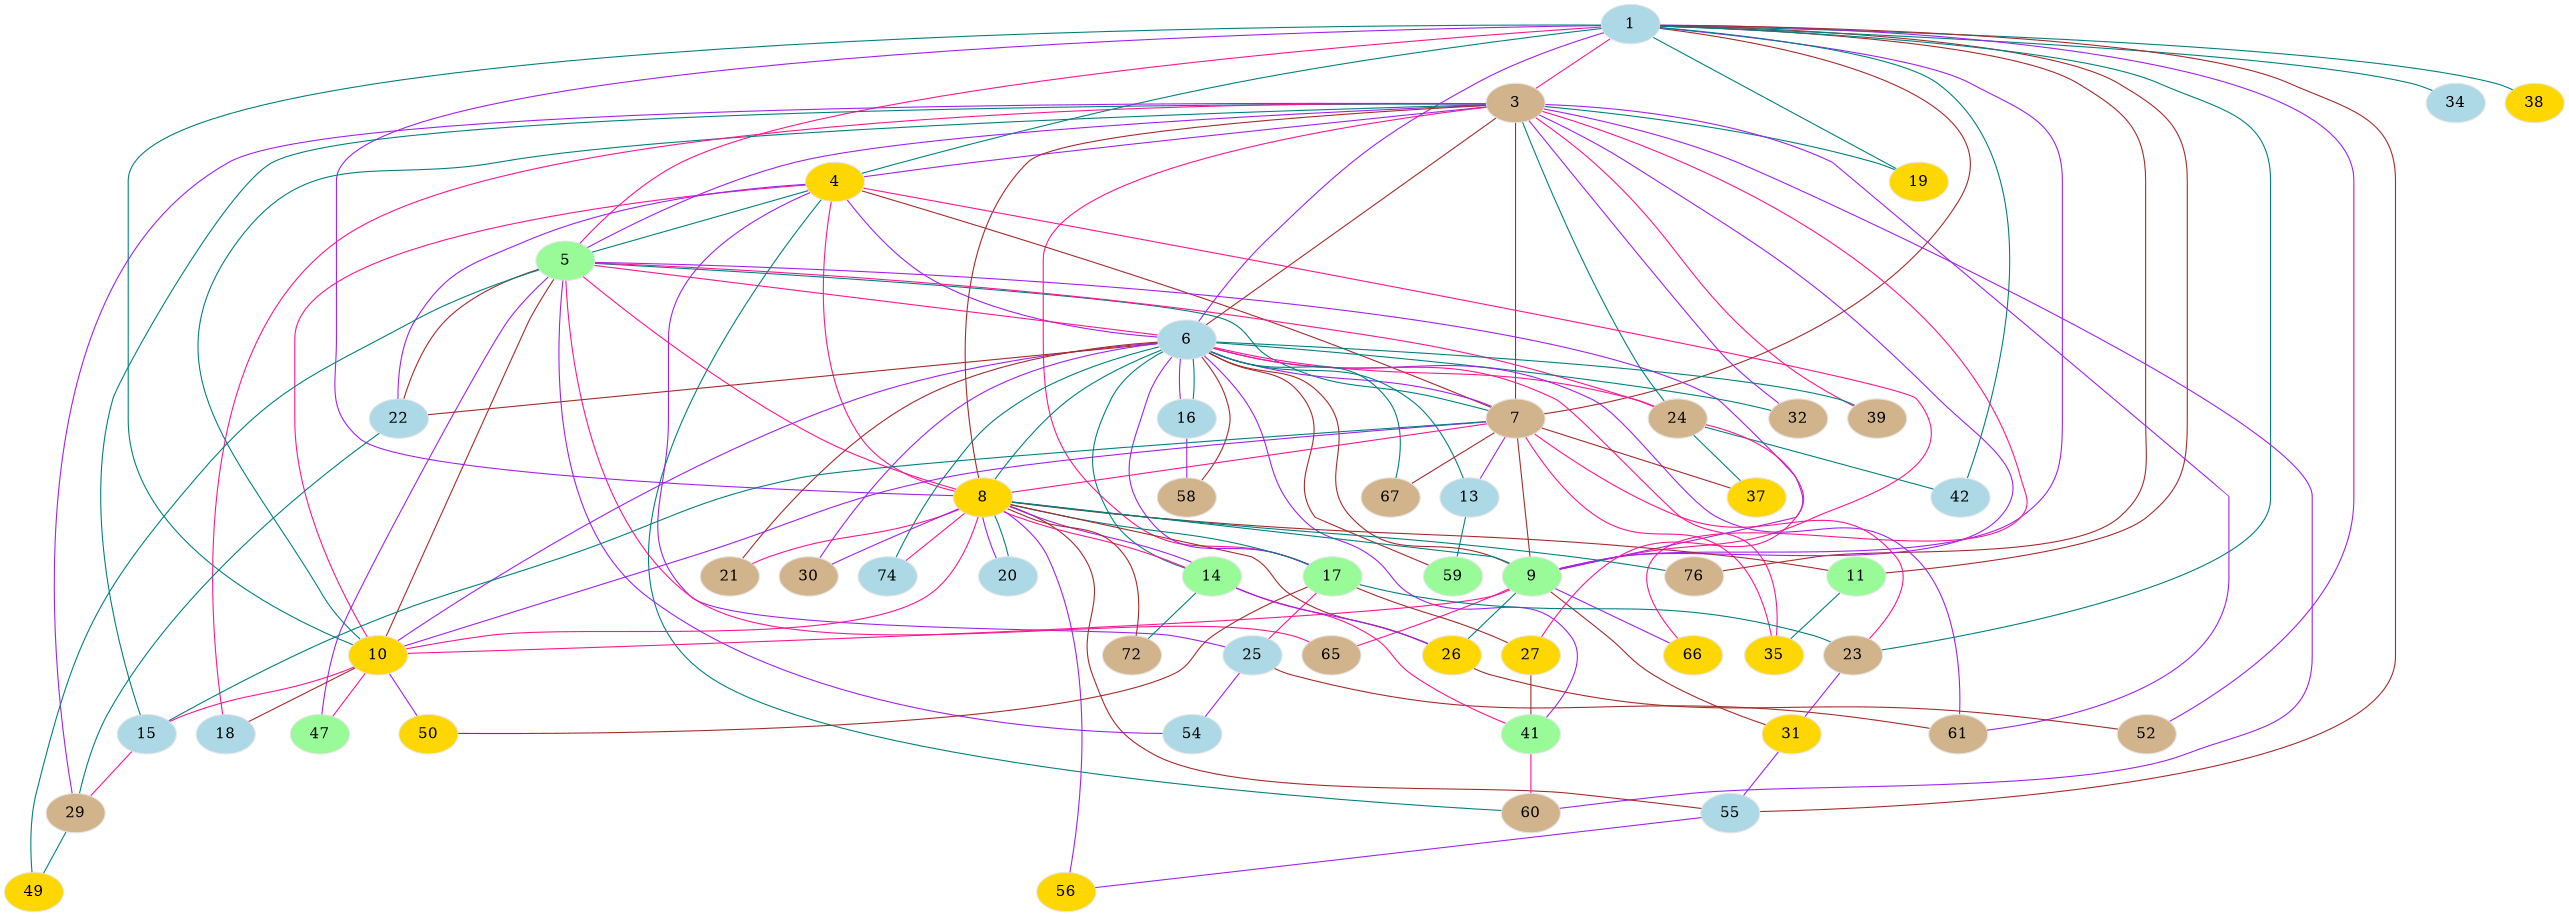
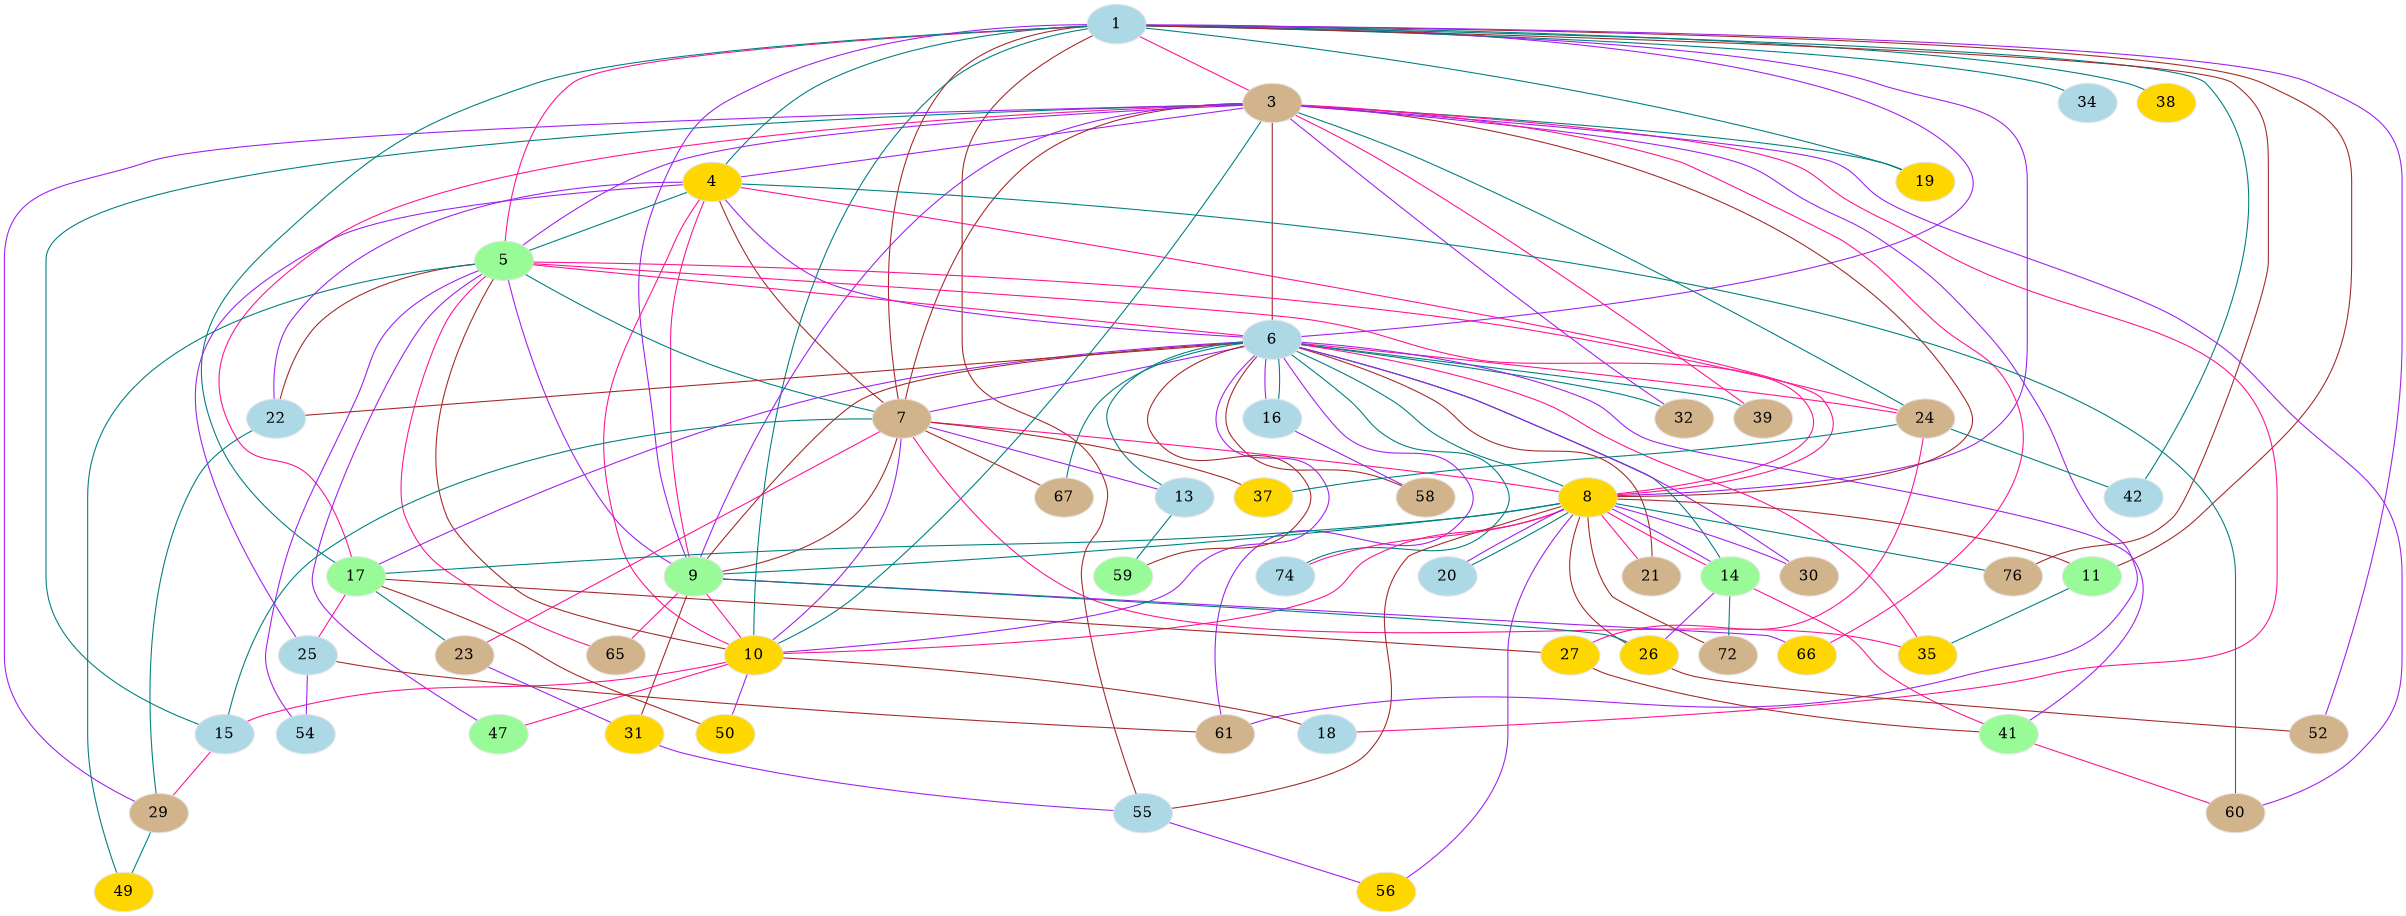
edge "1" -- "23": now "1" -- "17"
